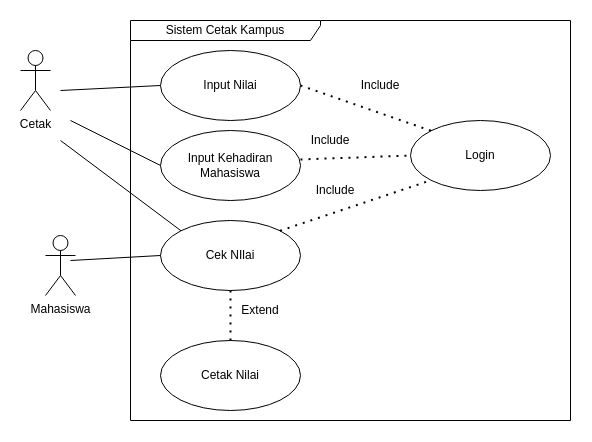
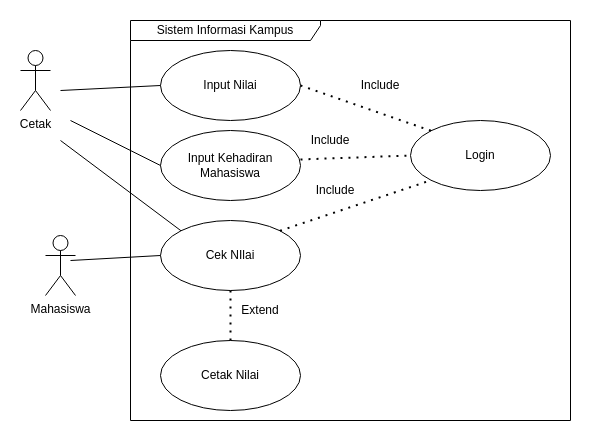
node "Sistem Cetak Kampus": label "Sistem Cetak Kampus" -> "Sistem Informasi Kampus"
